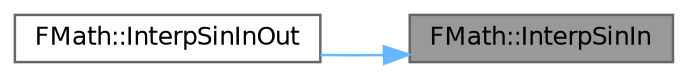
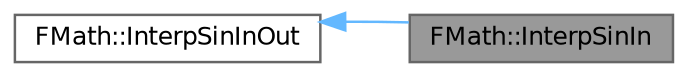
edge "FMath::InterpSinInOut" -> "FMath::InterpSinIn": reversed
